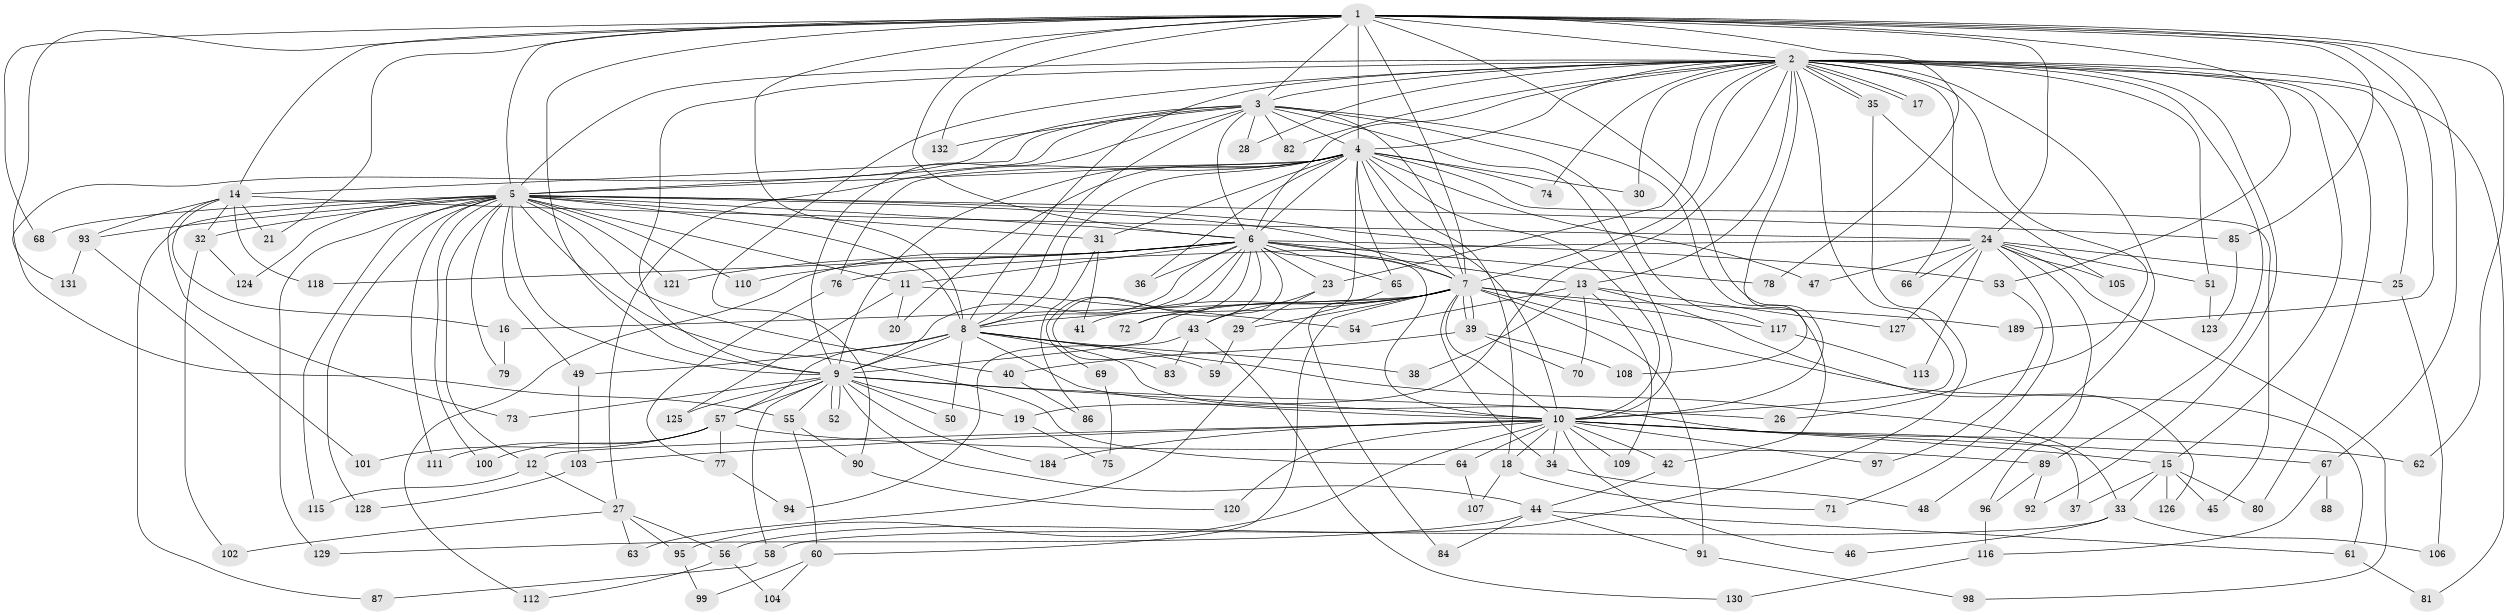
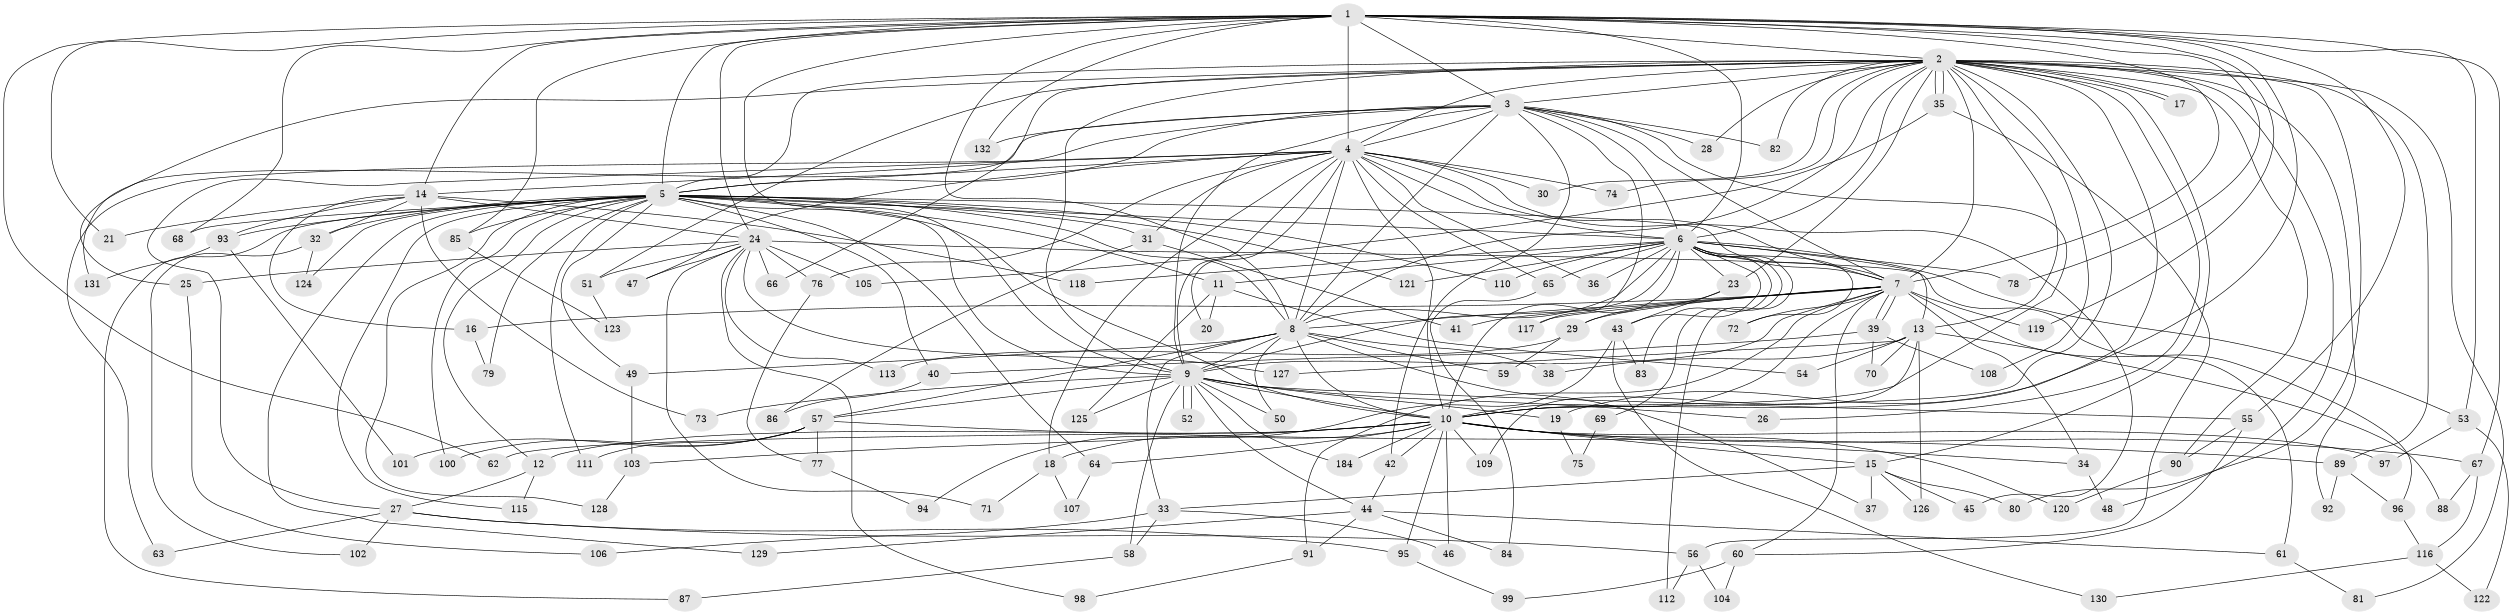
node "189": label "189" -> "119"
edge "117" -- "113": now "29" -- "113"
edge "13" -- "88": added
node "122": added
